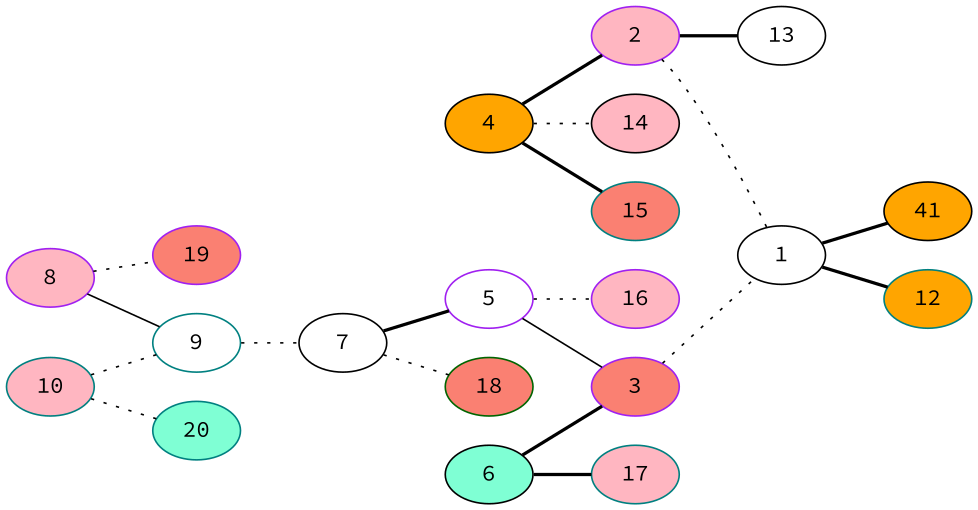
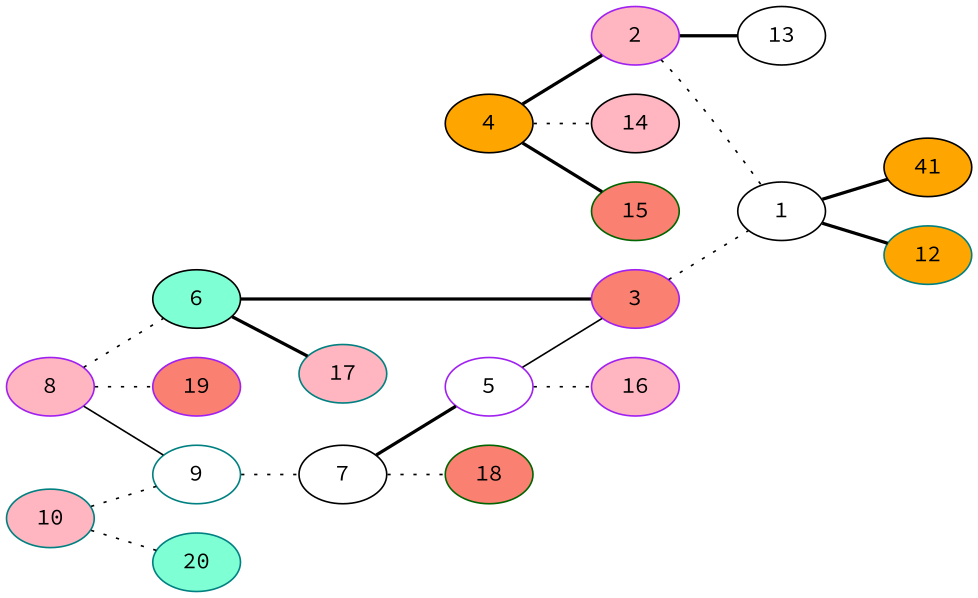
node "15": color teal -> darkgreen
edge "6" -- "8": added
